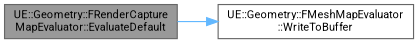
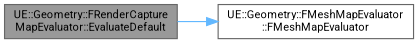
node "UE::Geometry::FMeshMapEvaluator ::WriteToBuffer": label "UE::Geometry::FMeshMapEvaluator ::WriteToBuffer" -> "UE::Geometry::FMeshMapEvaluator ::FMeshMapEvaluator"
